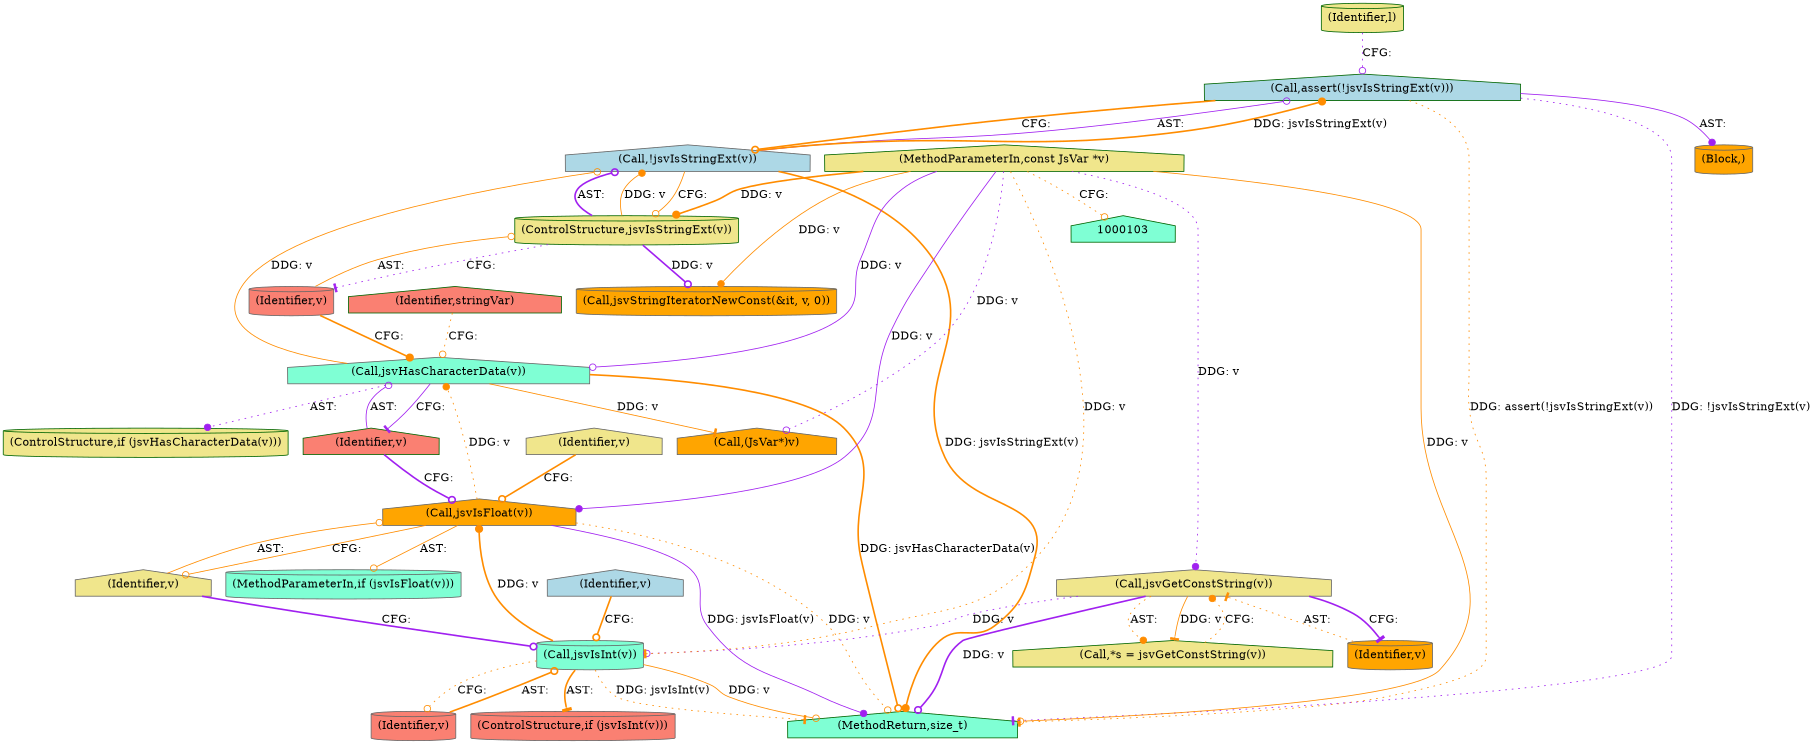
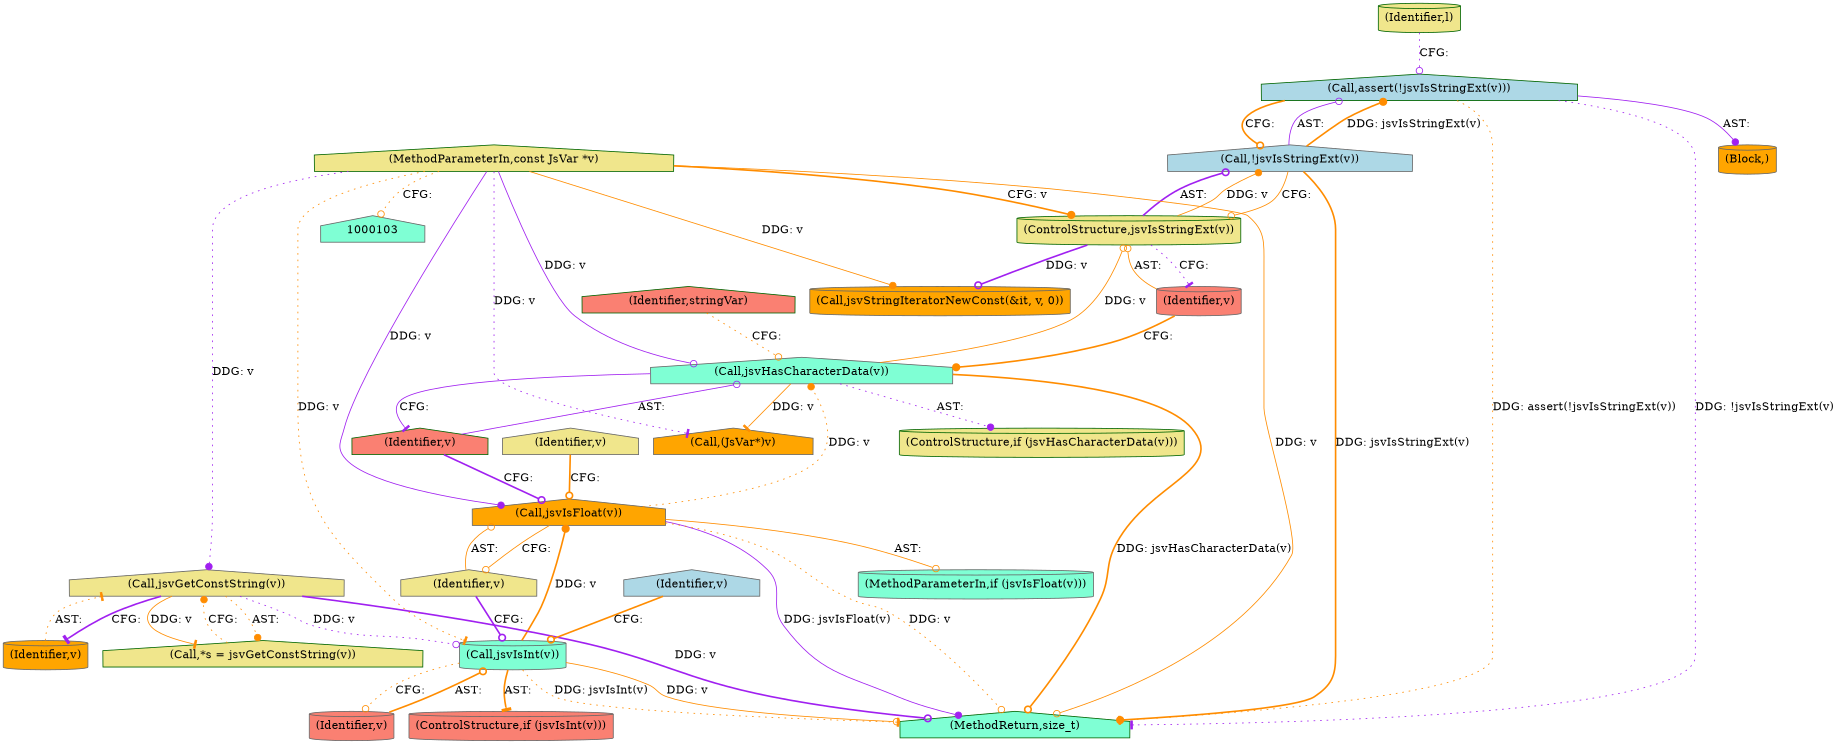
edge "(MethodParameterIn,const JsVar *v)" -> "(ControlStructure,jsvIsStringExt(v))": label "DDG: v" -> "CFG: v"
edge "(Call,jsvHasCharacterData(v))" -> "(Call,!jsvIsStringExt(v))": now "(Call,jsvHasCharacterData(v))" -> "(ControlStructure,jsvIsStringExt(v))"
node "1000103": color darkgreen -> gray40
edge "(MethodParameterIn,const JsVar *v)" -> "(Call,(JsVar*)v)": arrowhead odot -> tee
